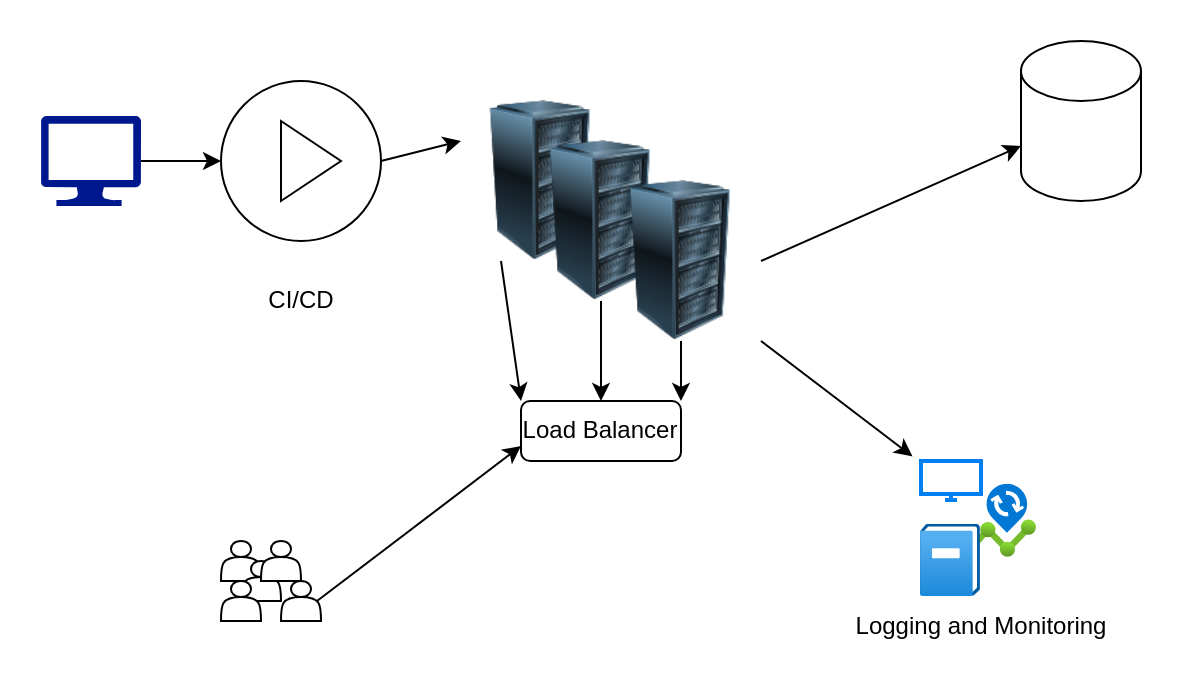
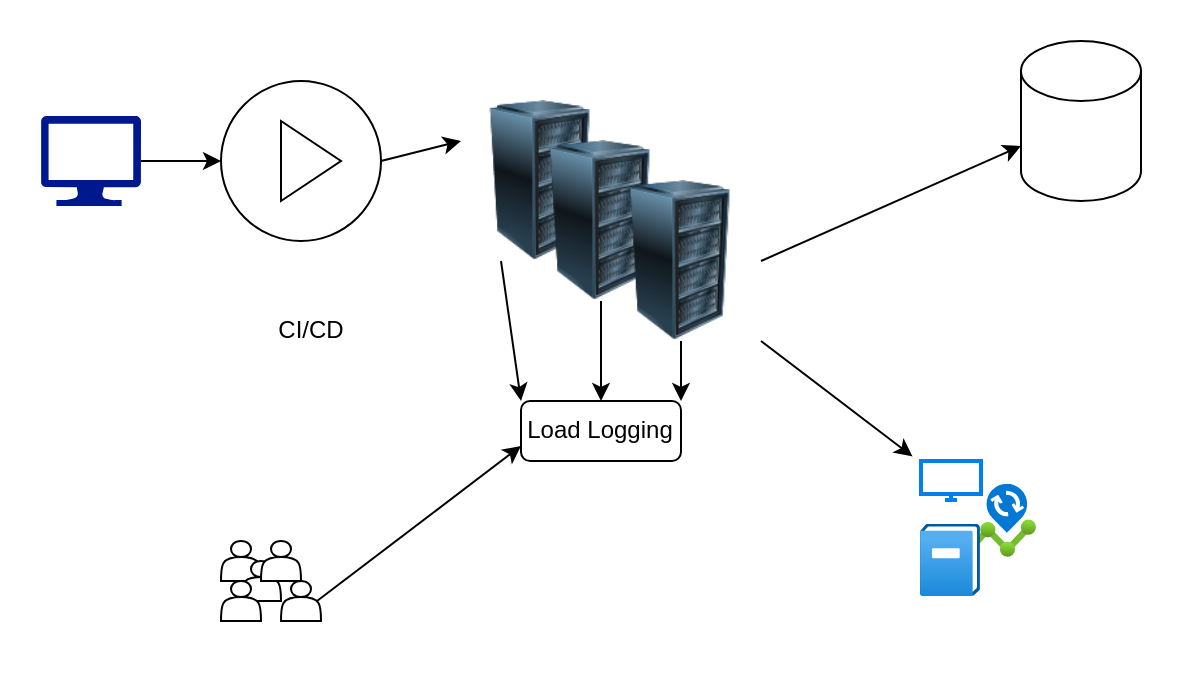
node "CI/CD": moved (301, 301) -> (311, 331)
node "Load Balancer": label "Load Balancer" -> "Load Logging"
node "Logging and Monitoring": removed
